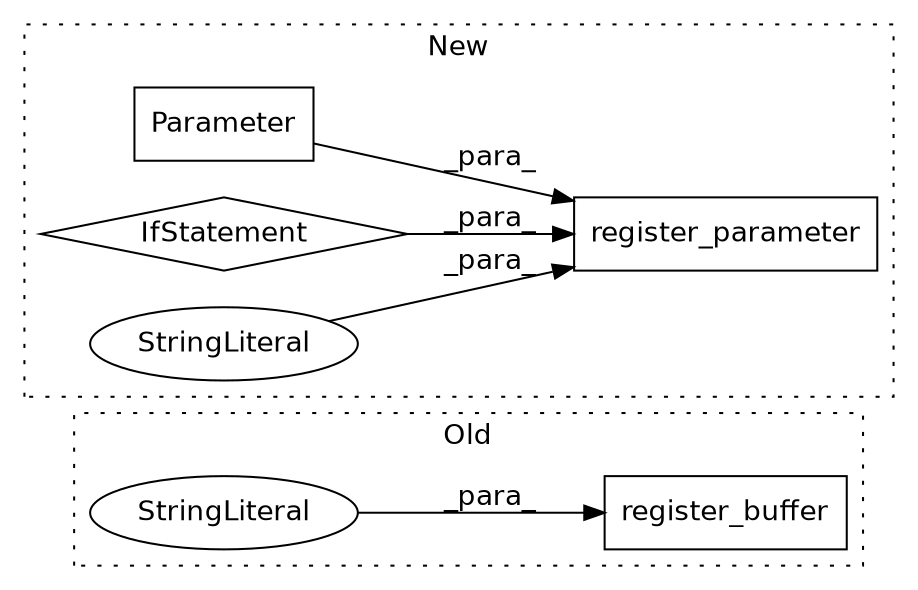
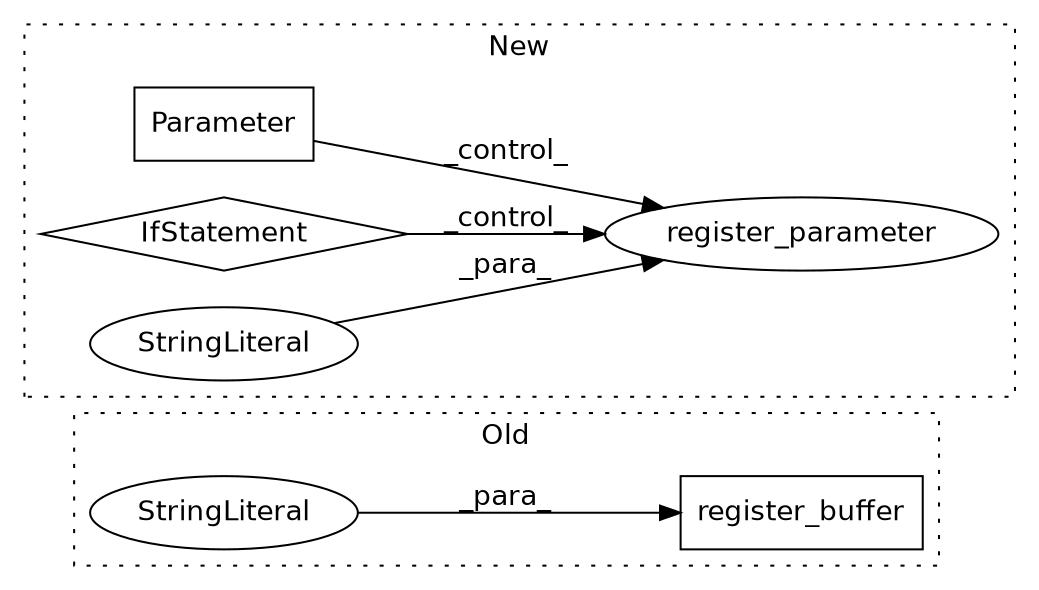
edge "Parameter" -> "register_parameter": label "_para_" -> "_control_"
edge "IfStatement" -> "register_parameter": label "_para_" -> "_control_"
node "register_parameter": shape box -> ellipse
